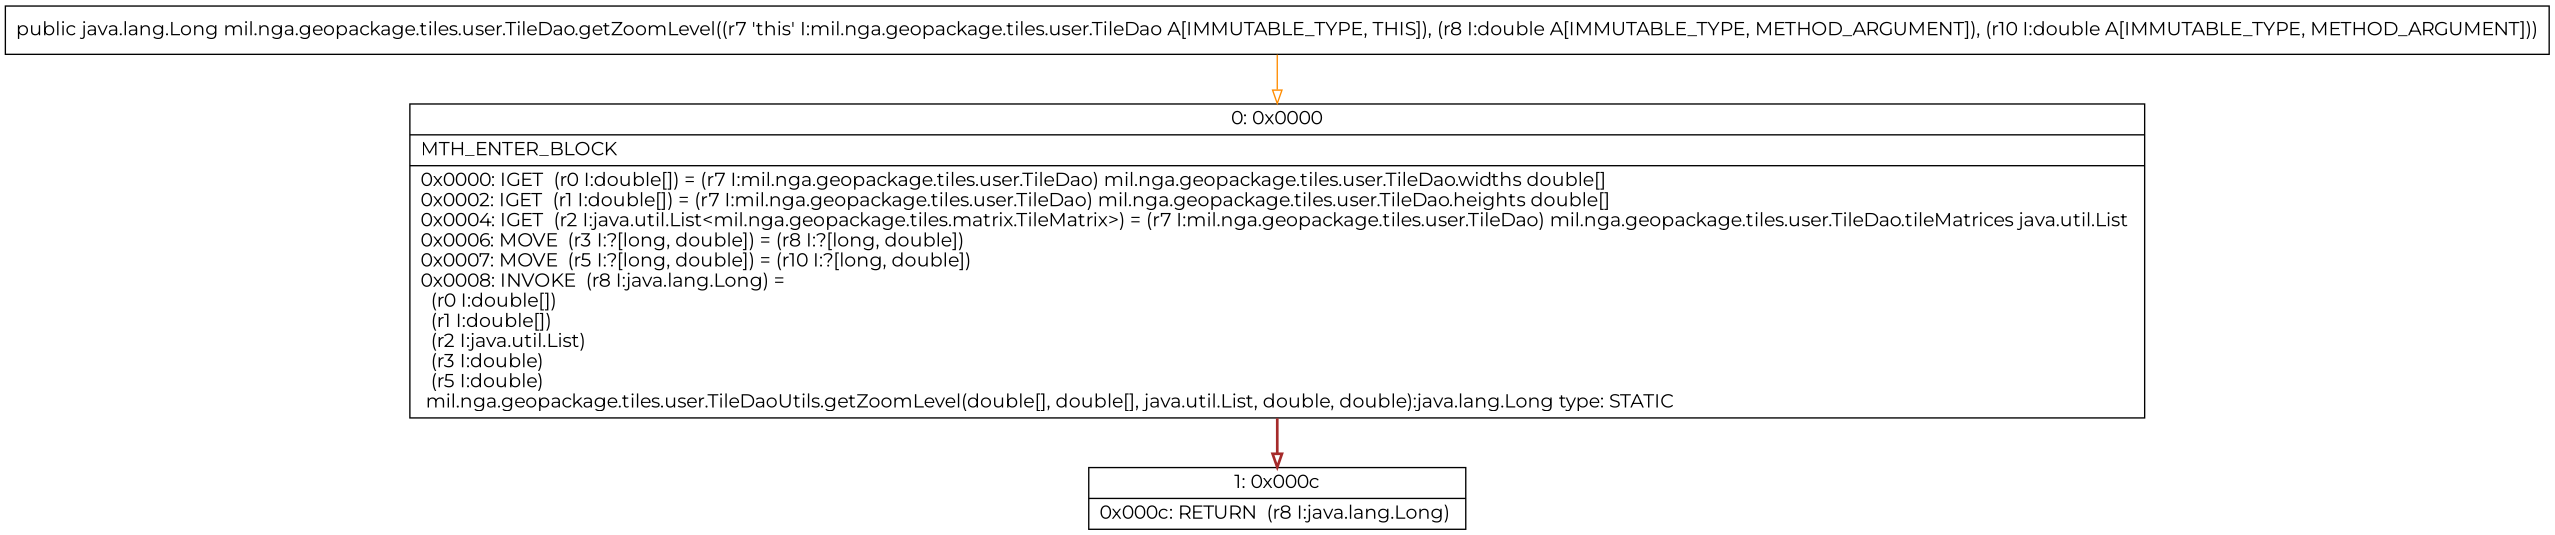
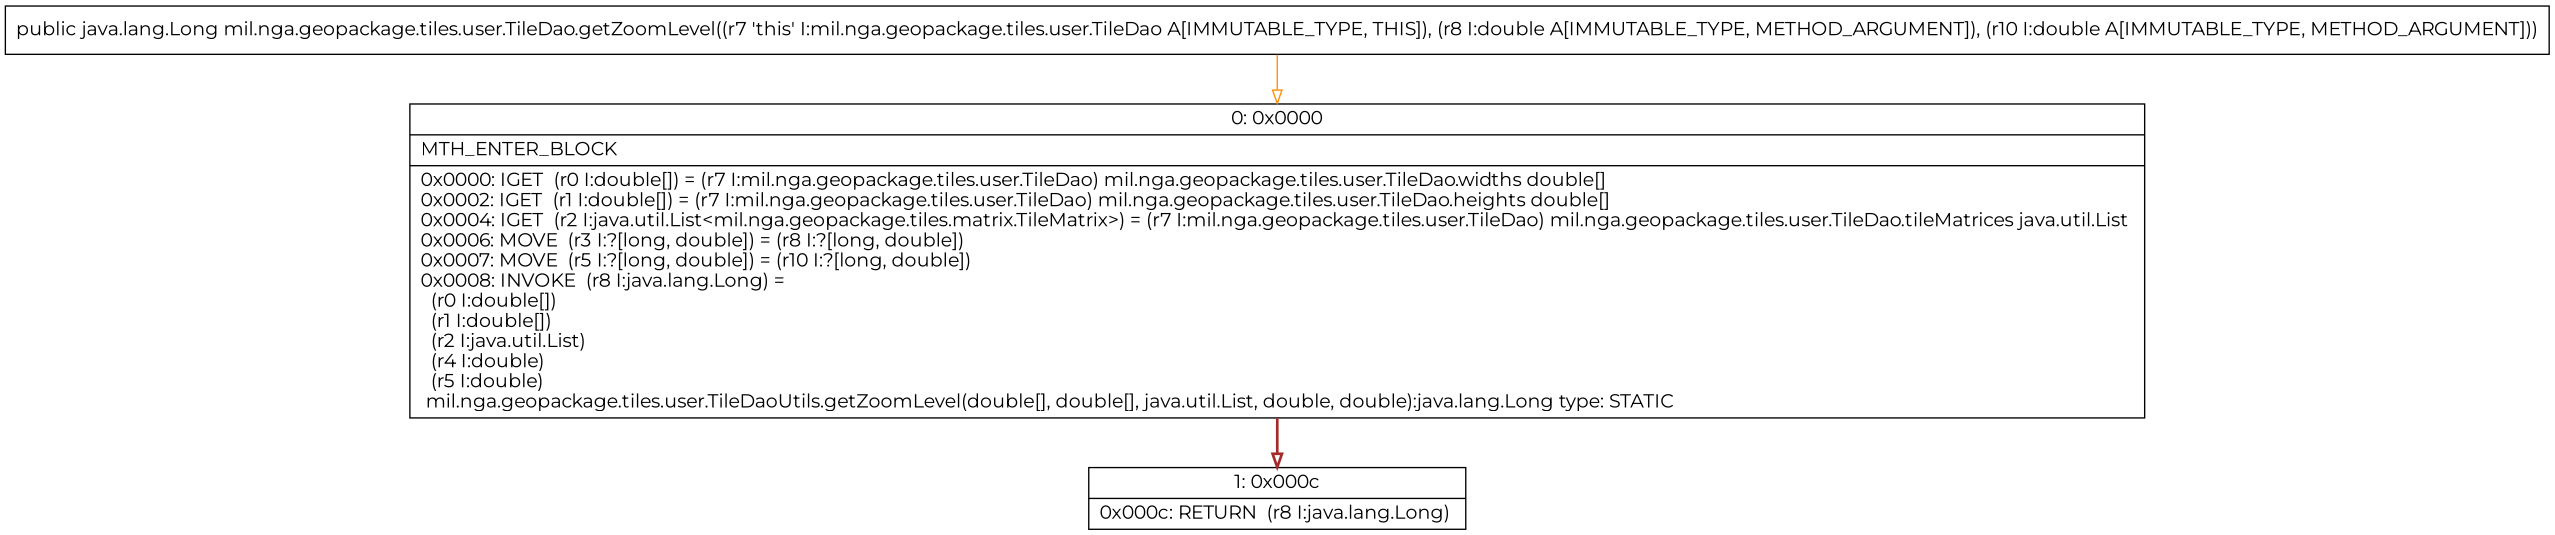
node "0: 0x0000": text "(r3 I:double)" -> "(r4 I:double)"
